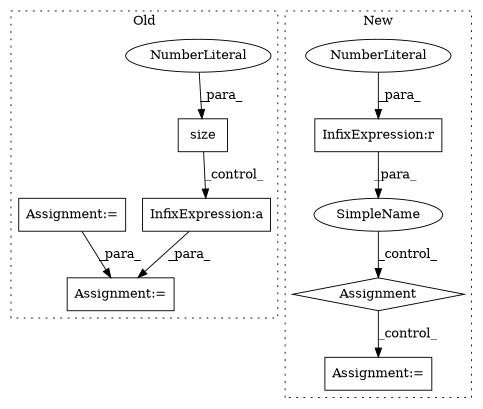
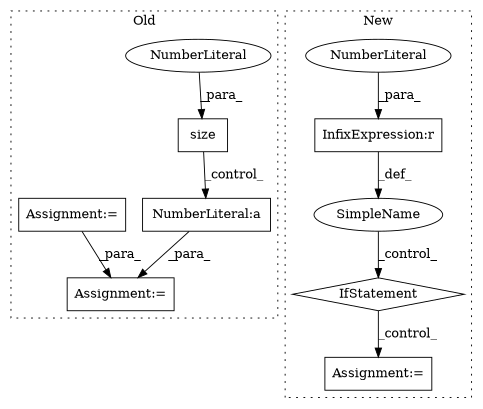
edge "InfixExpression:r" -> "SimpleName": label "_para_" -> "_def_"
node "InfixExpression:a": label "InfixExpression:a" -> "NumberLiteral:a"
node "Assignment": label "Assignment" -> "IfStatement"
